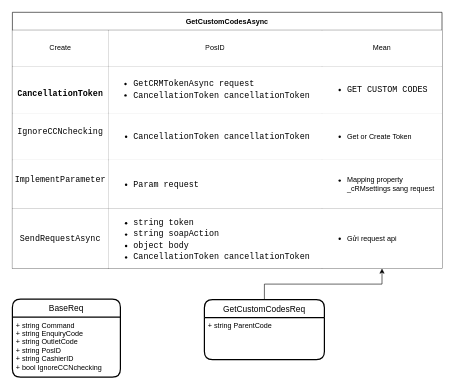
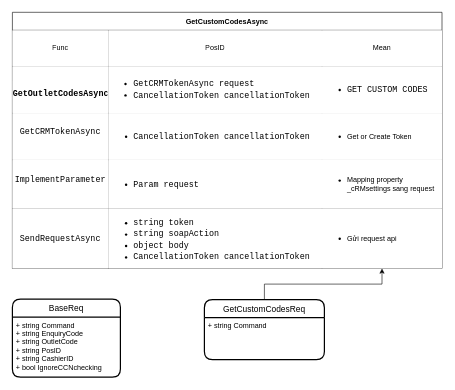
node "Create": label "Create" -> "Func"
node "CancellationToken": label "CancellationToken" -> "GetOutletCodesAsync"
node "IgnoreCCNchecking": label "IgnoreCCNchecking" -> "GetCRMTokenAsync"
node "+ string ParentCode": label "+ string ParentCode" -> "+ string Command"
